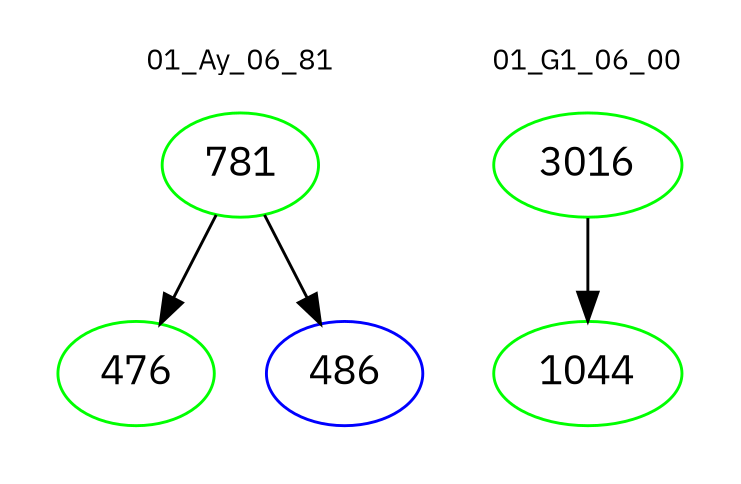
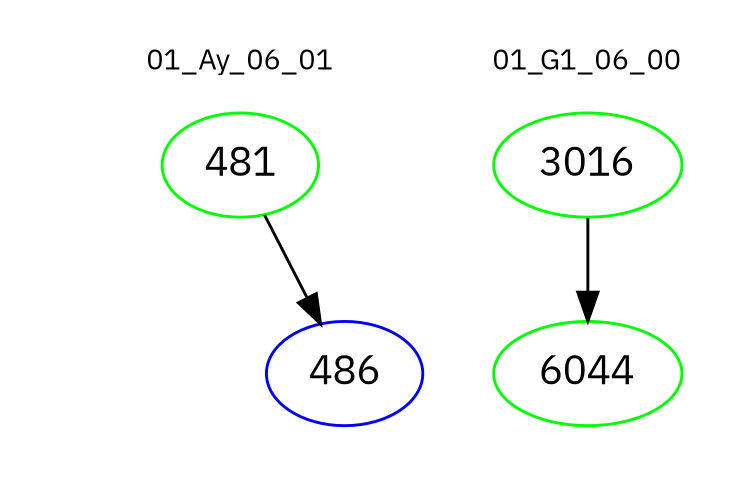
cluster "01_Ay_06_81": label "01_Ay_06_81" -> "01_Ay_06_01"
node "781": label "781" -> "481"
node "476": removed
node "1044": label "1044" -> "6044"
